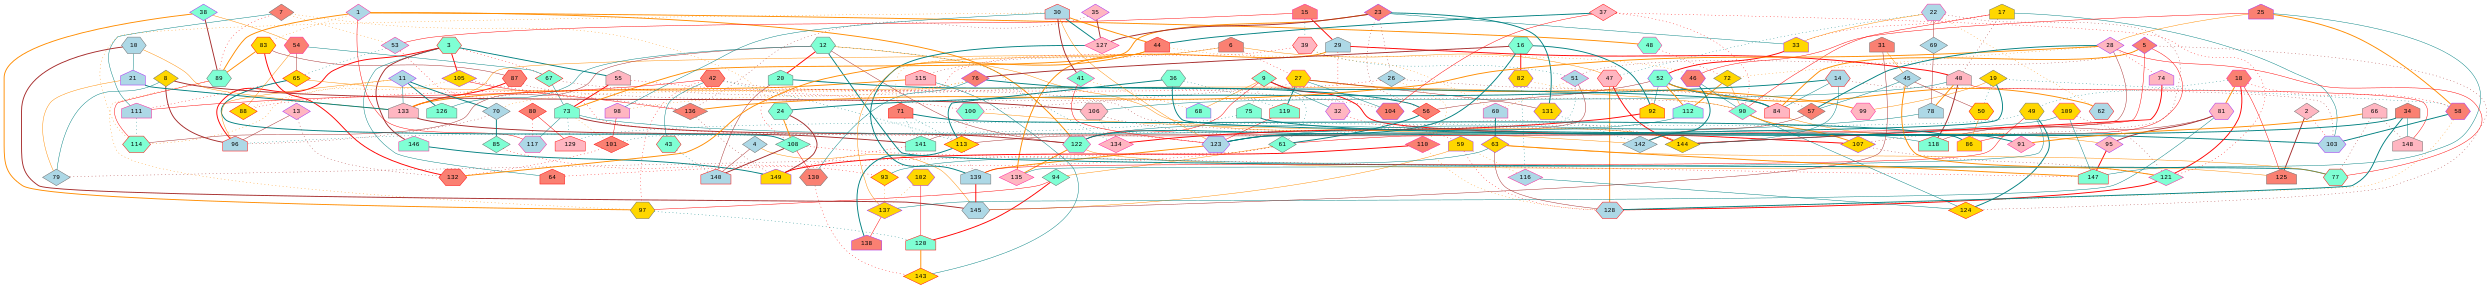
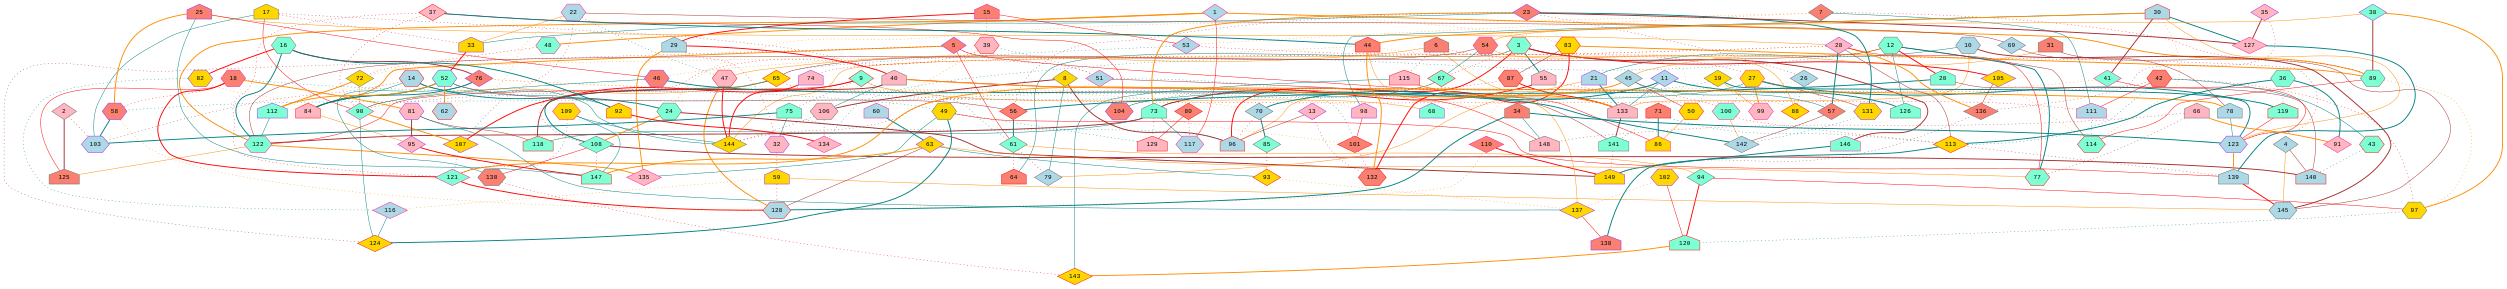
edge "9" -- "32": now "75" -- "32"
